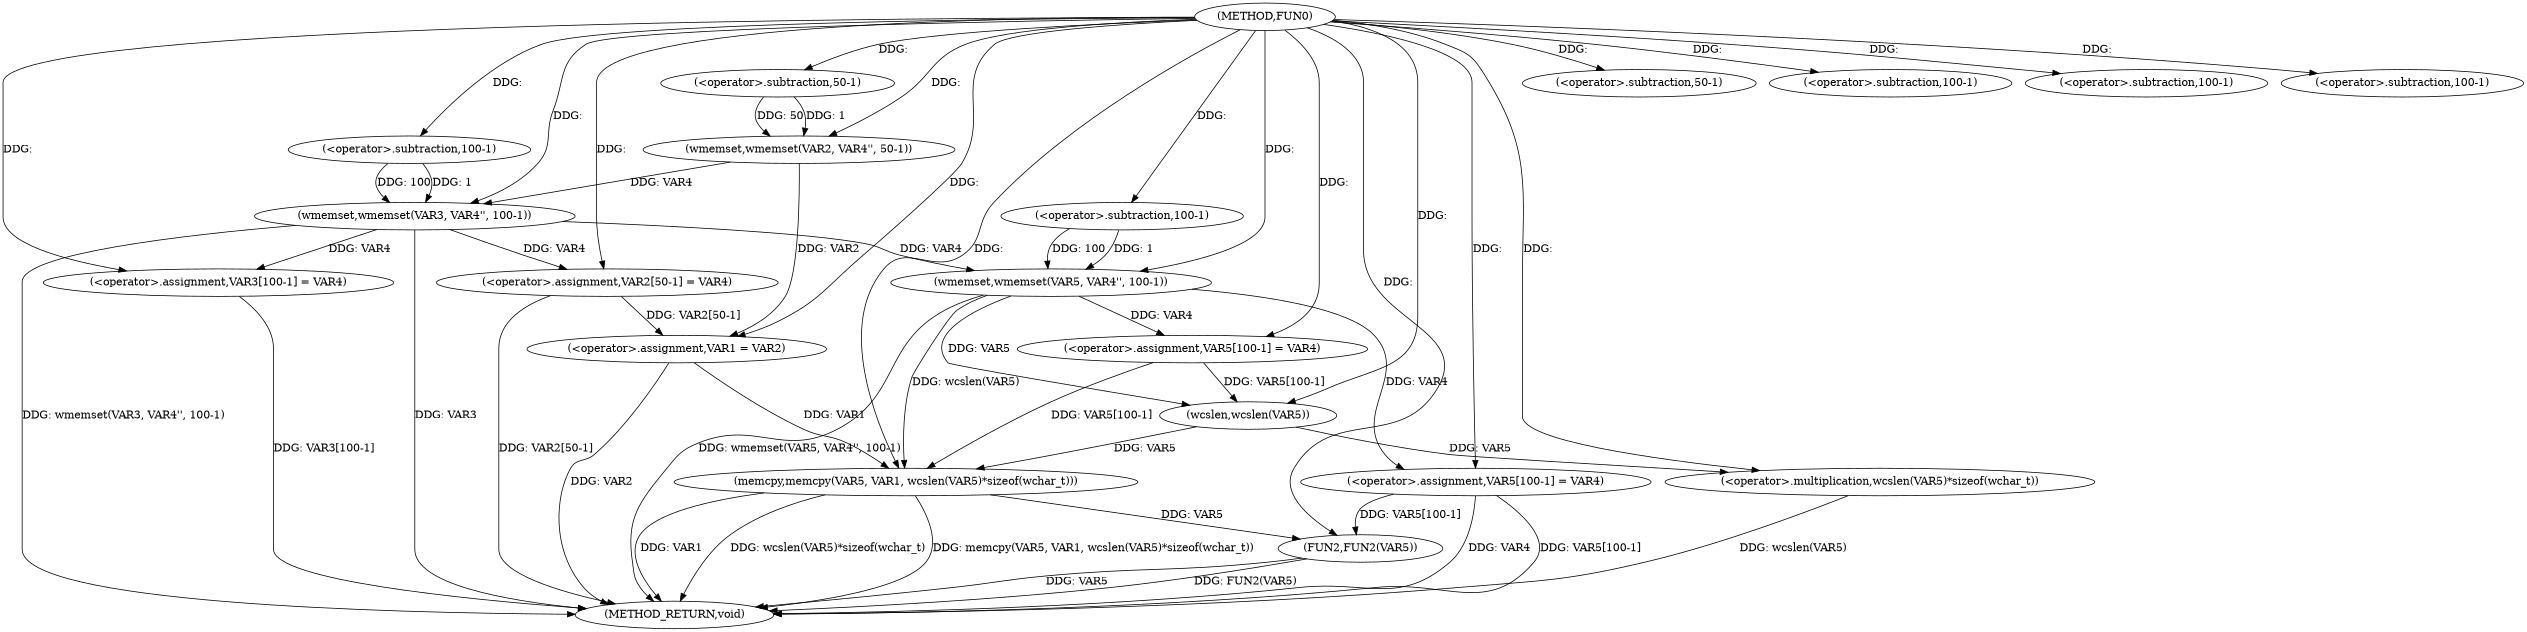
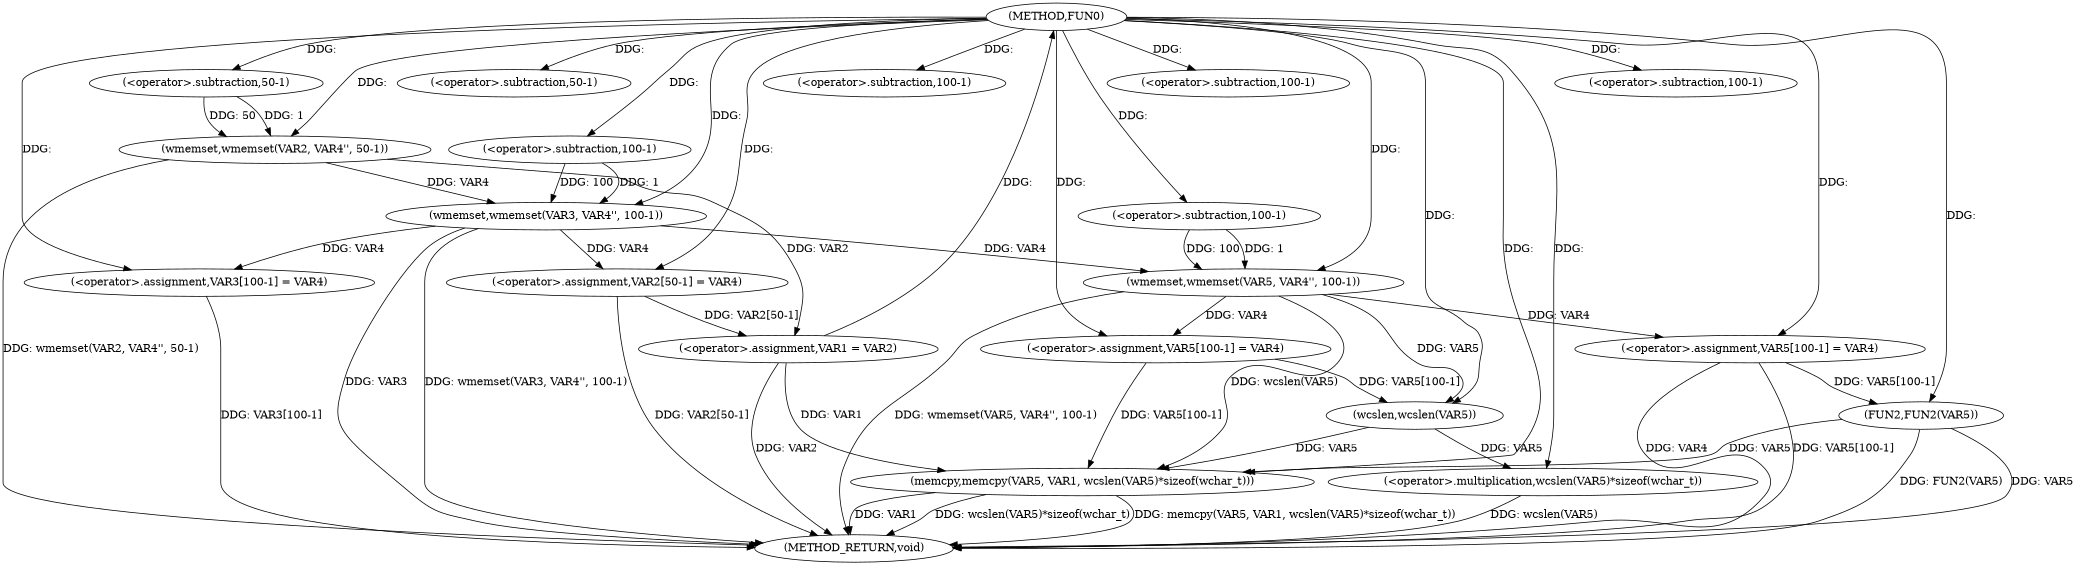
edge "(METHOD,FUN0)" -> "(<operator>.assignment,VAR1 = VAR2)": reversed
edge "(wmemset,wmemset(VAR2, VAR4'', 50-1))" -> "(METHOD_RETURN,void)": added, label "DDG: wmemset(VAR2, VAR4'', 50-1)"
edge "(memcpy,memcpy(VAR5, VAR1, wcslen(VAR5)*sizeof(wchar_t)))" -> "(FUN2,FUN2(VAR5))": reversed
